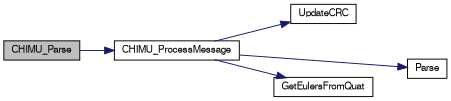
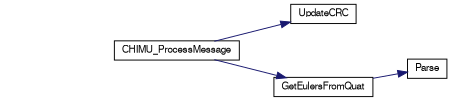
node "CHIMU_Parse": removed
edge "CHIMU_ProcessMessage" -> "Parse": now "GetEulersFromQuat" -> "Parse"
